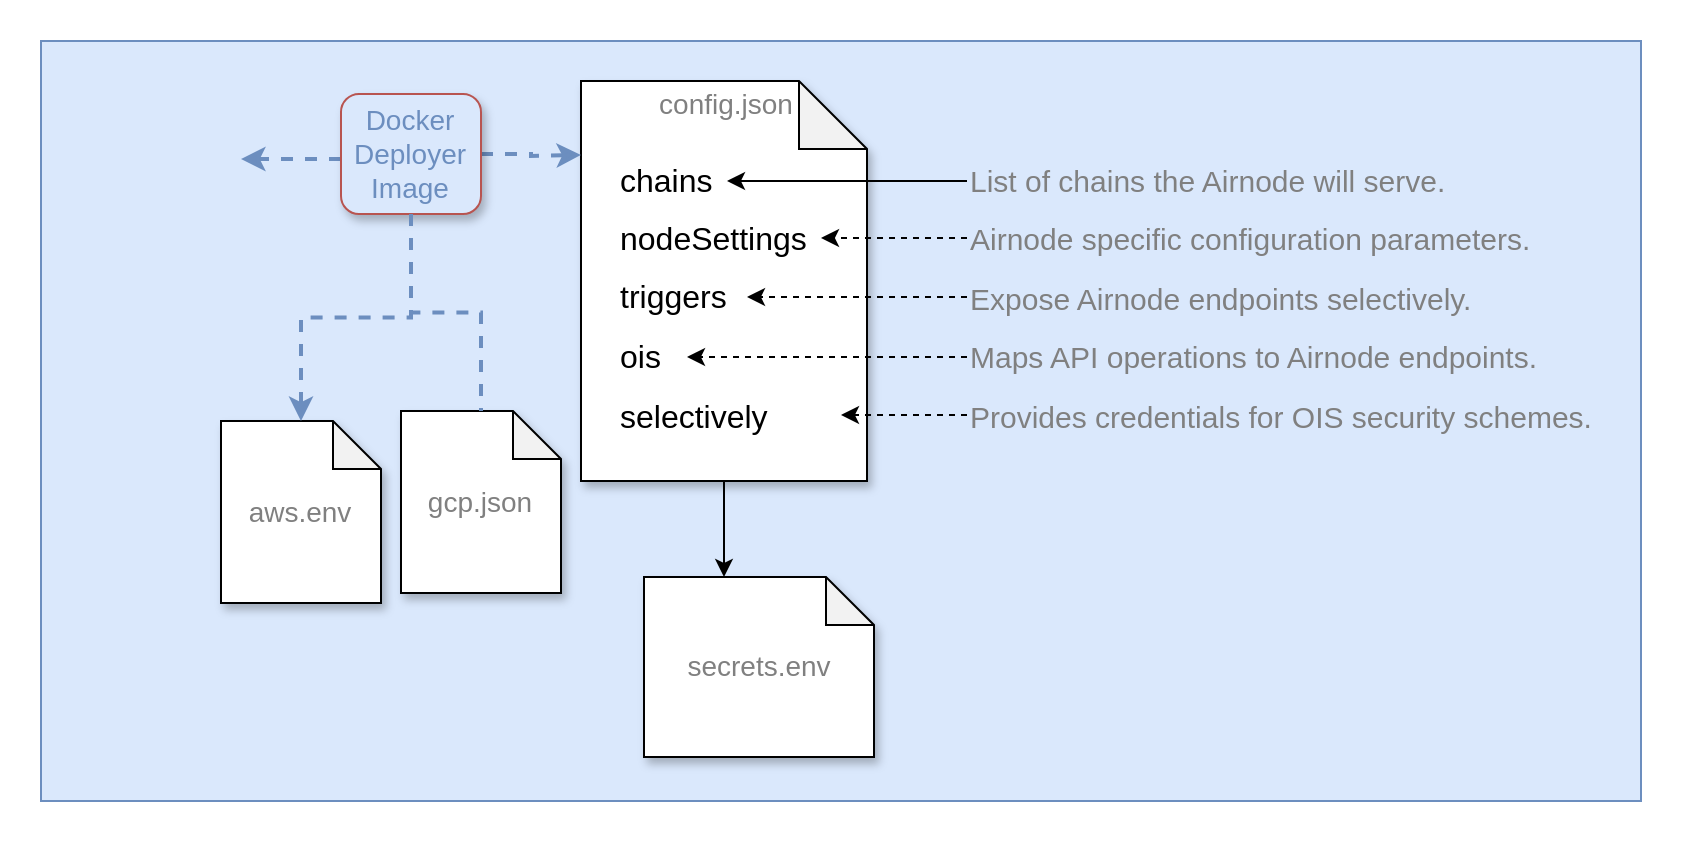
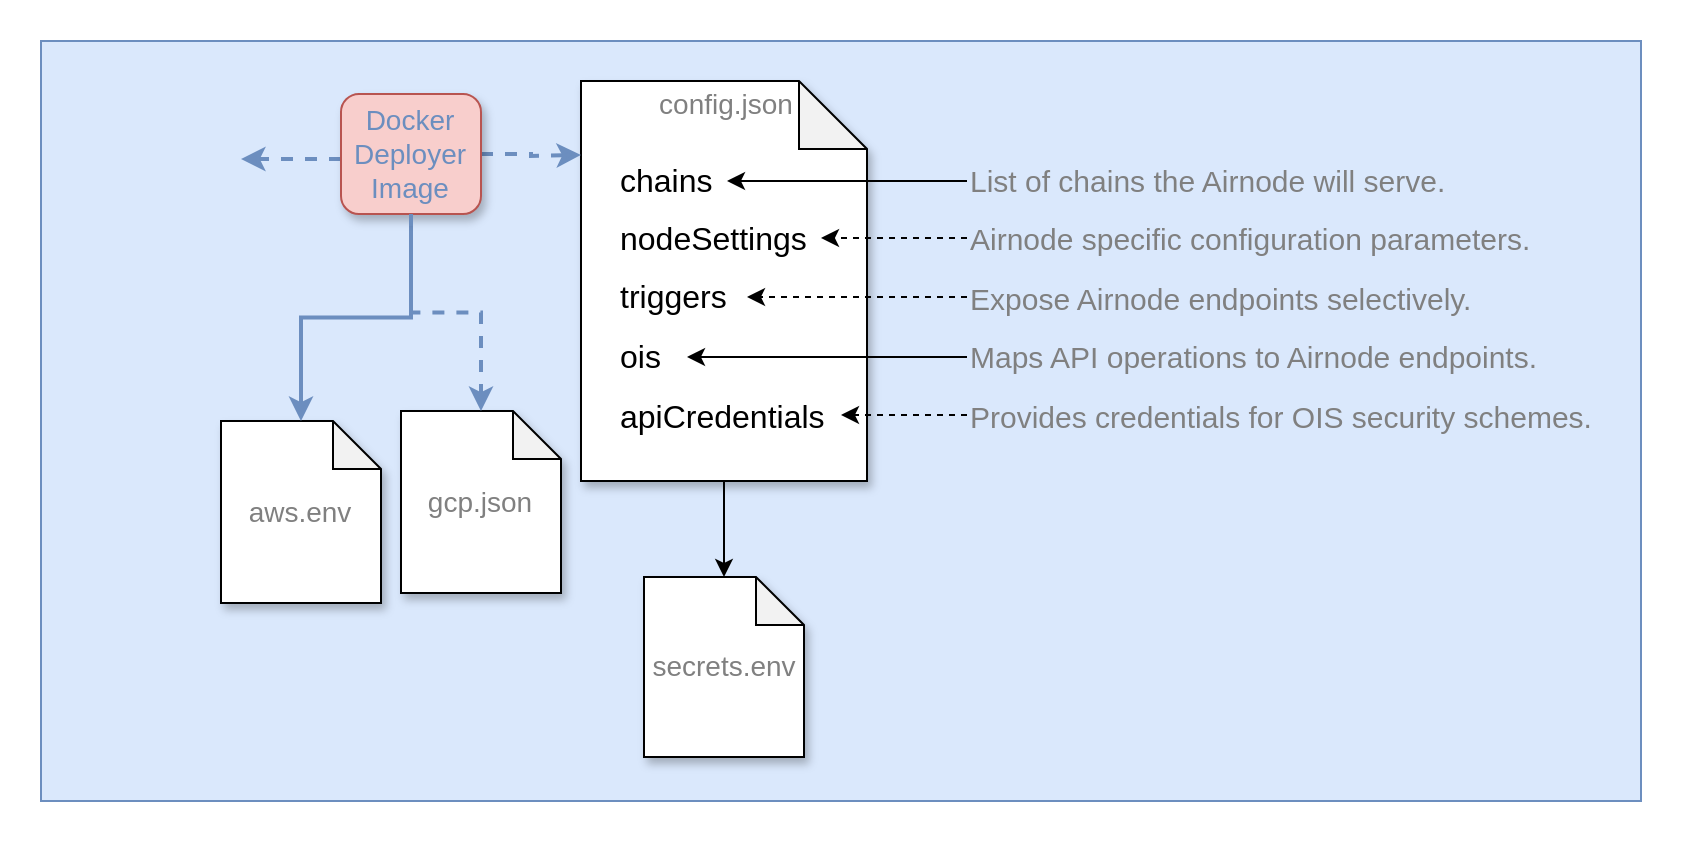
node "Docker Deployer Image": fillcolor #dae8fc -> #f8cecc
edge "Docker Deployer Image" -> "aws.env": style dashed -> solid
edge "Maps API operations to Airnode endpoints." -> "ois": style dashed -> solid
edge "Docker Deployer Image" -- "gcp.json": arrowhead none -> classic
node "selectively": label "selectively" -> "apiCredentials"
node "secrets.env": size 230x180 -> 160x180
